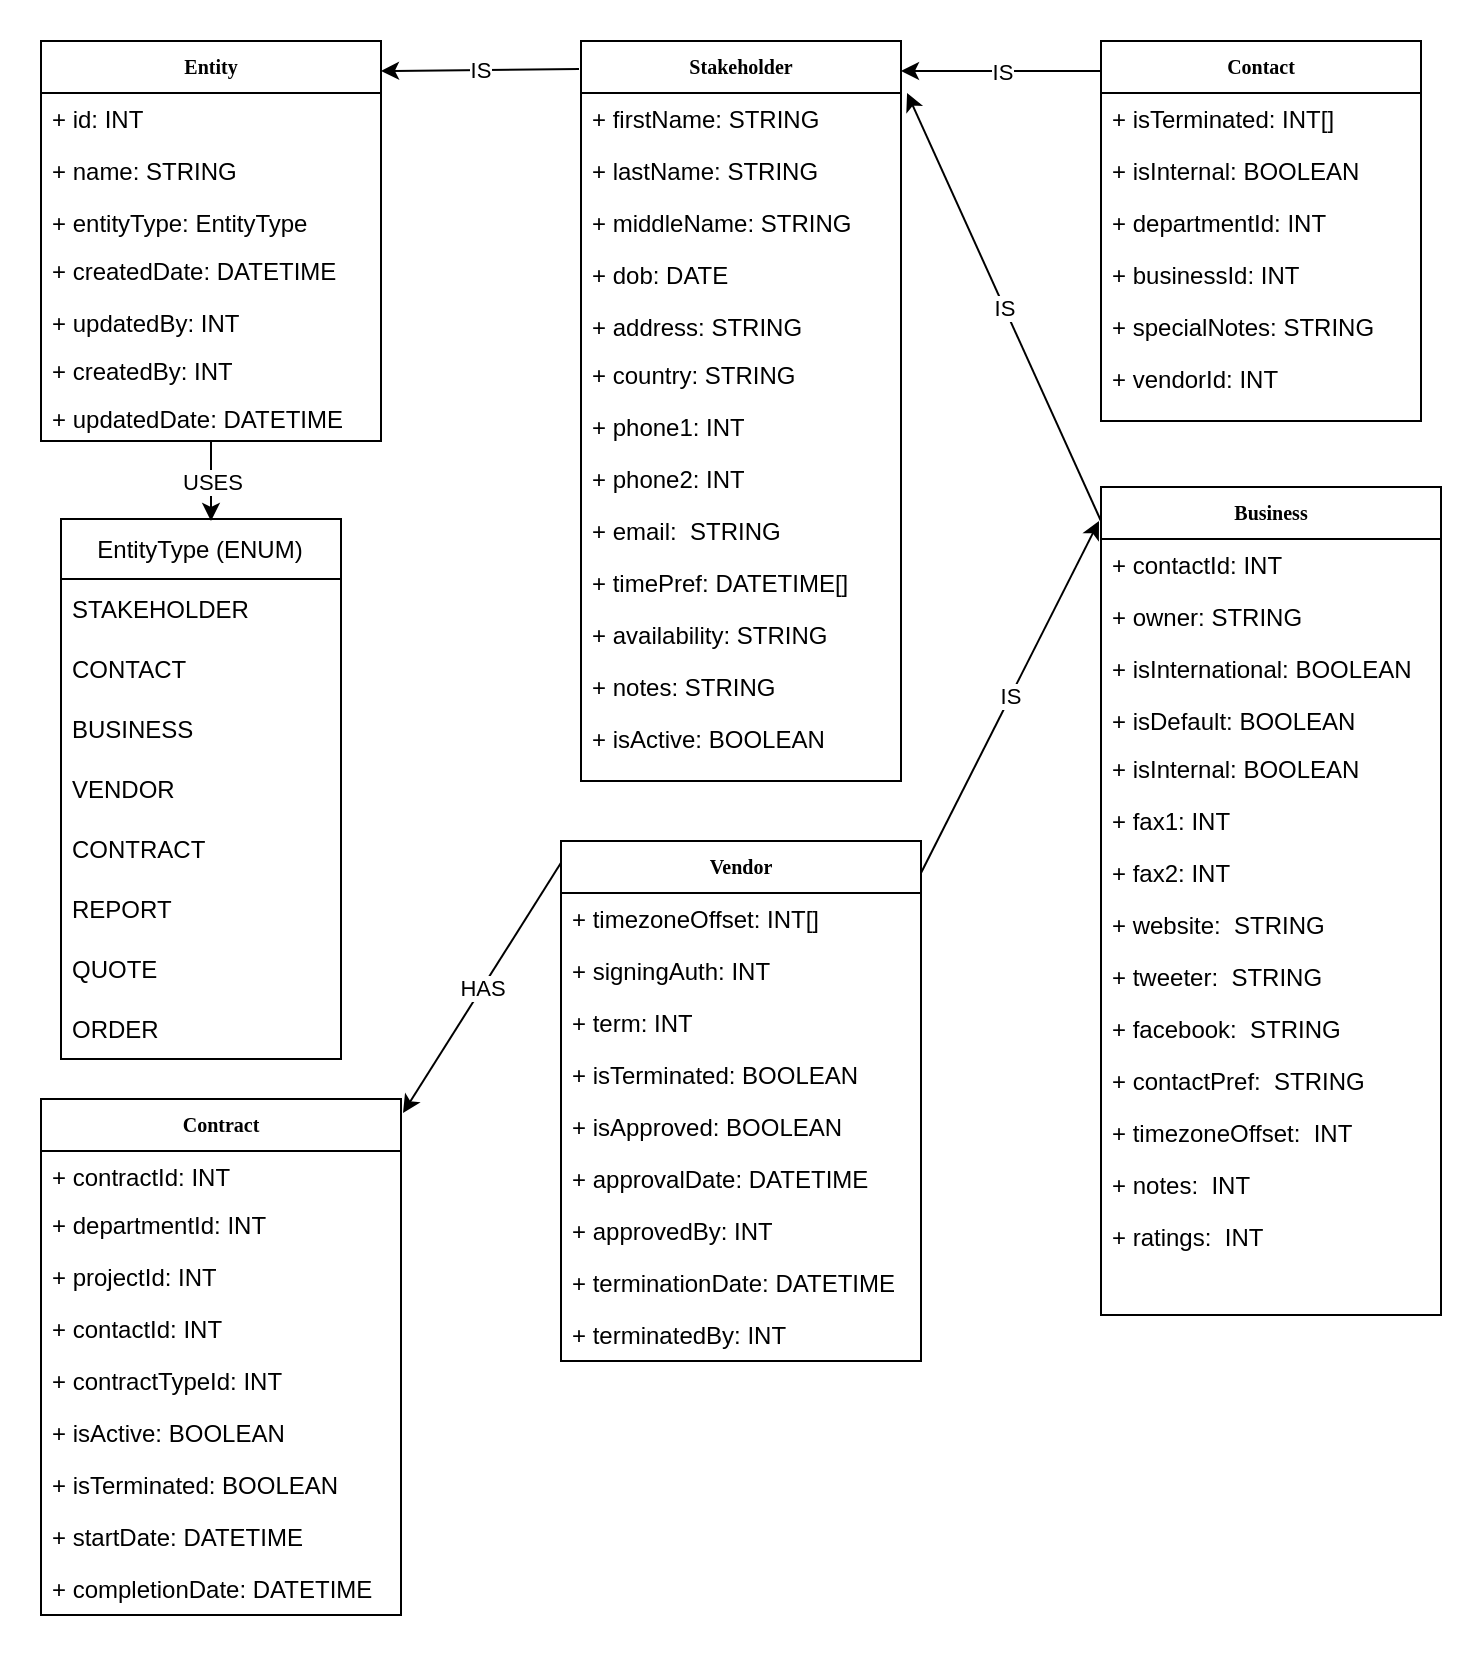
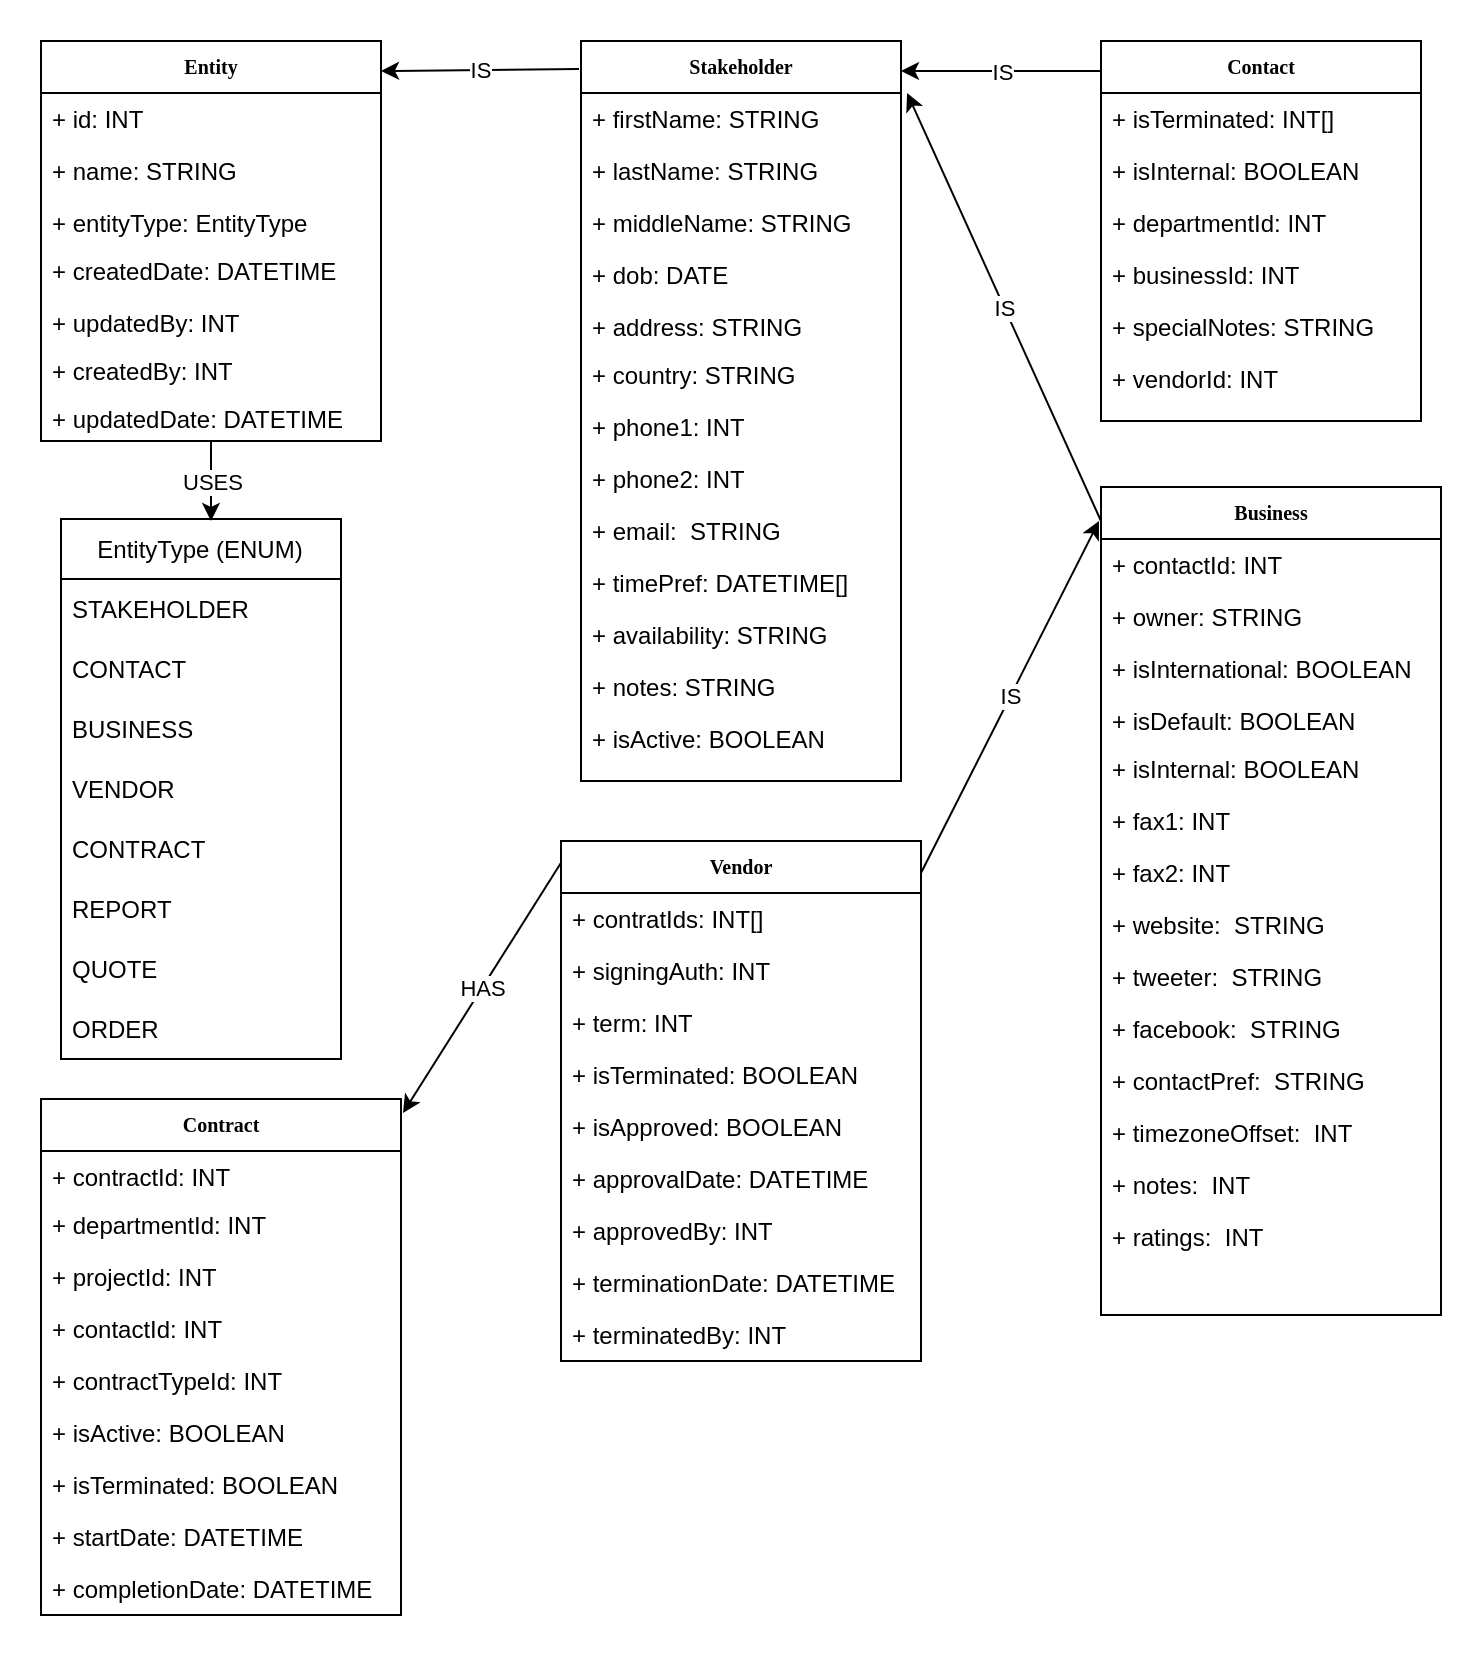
node "+ timezoneOffset: INT[]": label "+ timezoneOffset: INT[]" -> "+ contratIds: INT[]"
